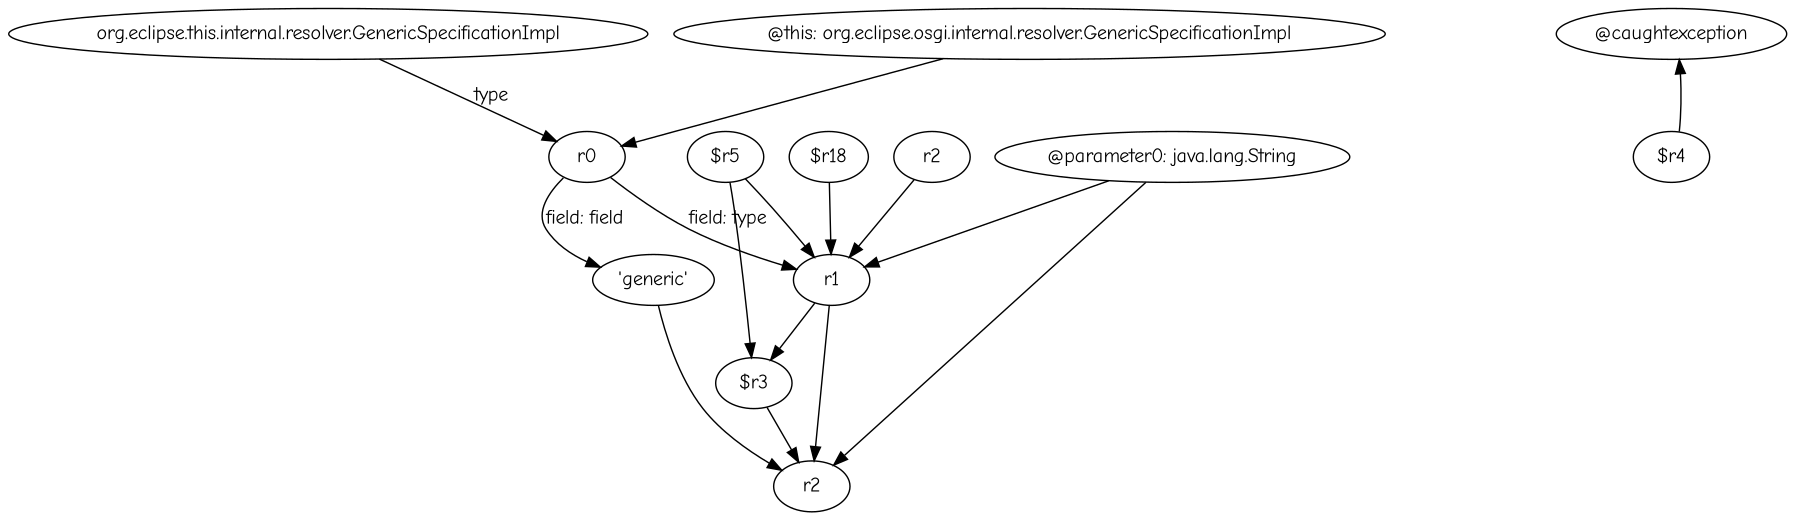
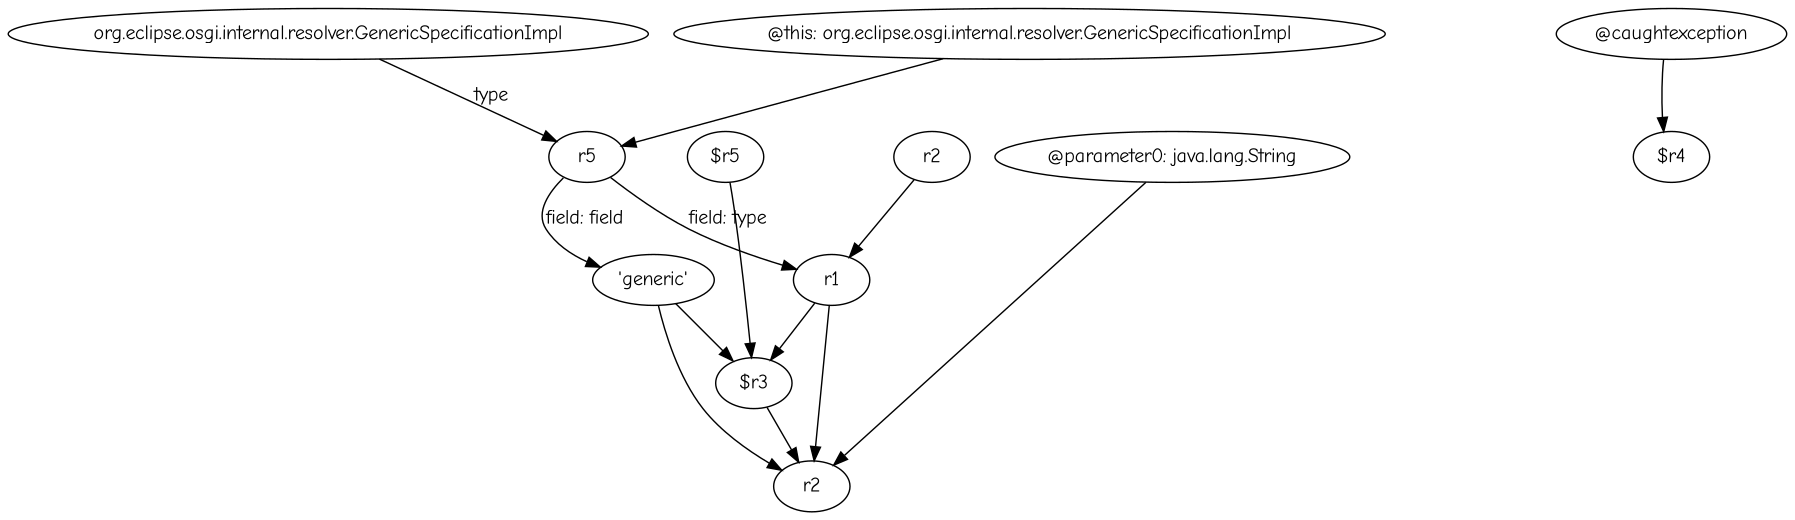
node "org.eclipse.this.internal.resolver.GenericSpecificationImpl": label "org.eclipse.this.internal.resolver.GenericSpecificationImpl" -> "org.eclipse.osgi.internal.resolver.GenericSpecificationImpl"
edge "$r4" -> "@caughtexception": reversed
node "r0": label "r0" -> "r5"
node "$r18": removed
edge "$r5" -> "r1": removed
edge "@parameter0: java.lang.String" -> "r1": removed
edge "'generic'" -> "$r3": added
